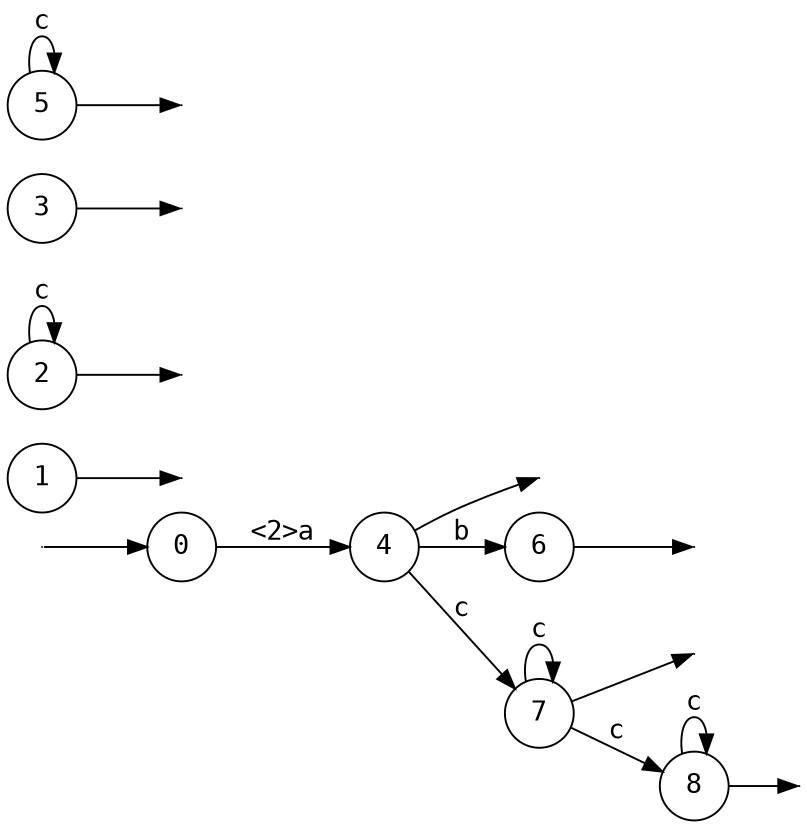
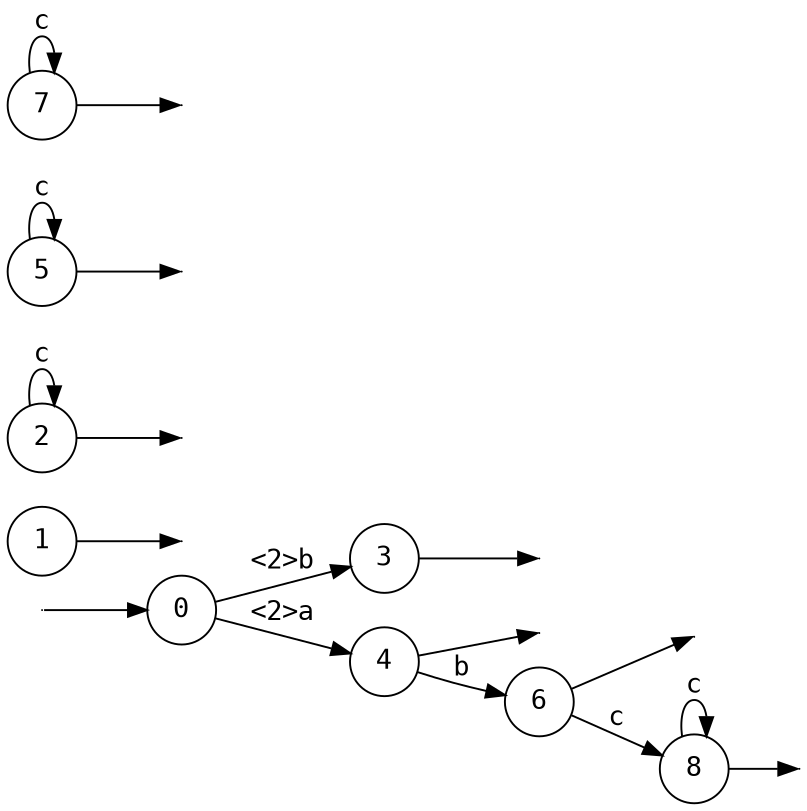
edge "0" -> "3": added, label "<2>b"
edge "4" -> "7": removed, label "c"
edge "7" -> "8": now "6" -> "8"
